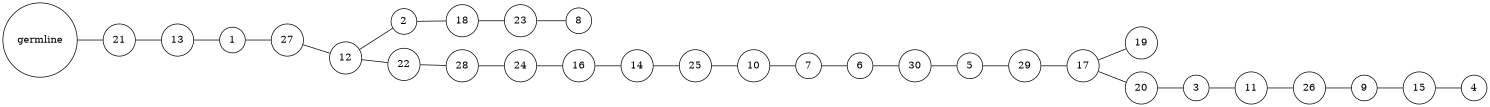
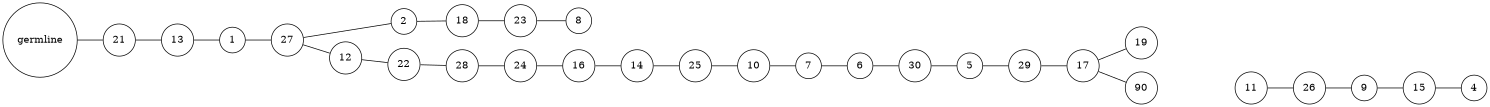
edge "2" -- "12": now "2" -- "27"
node "20": label "20" -> "90"
node "3": removed
